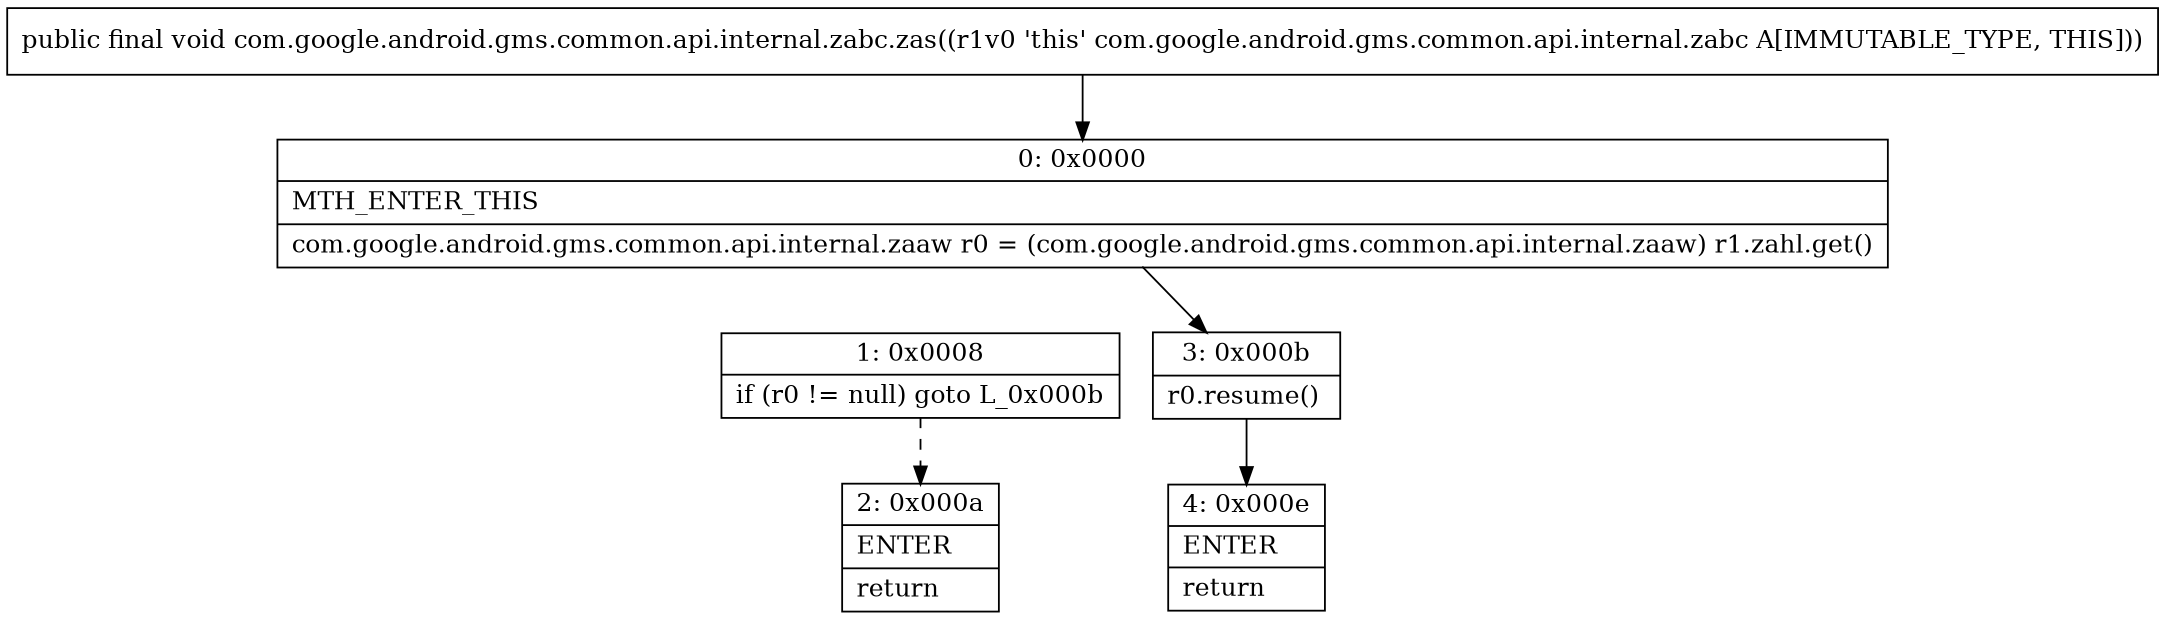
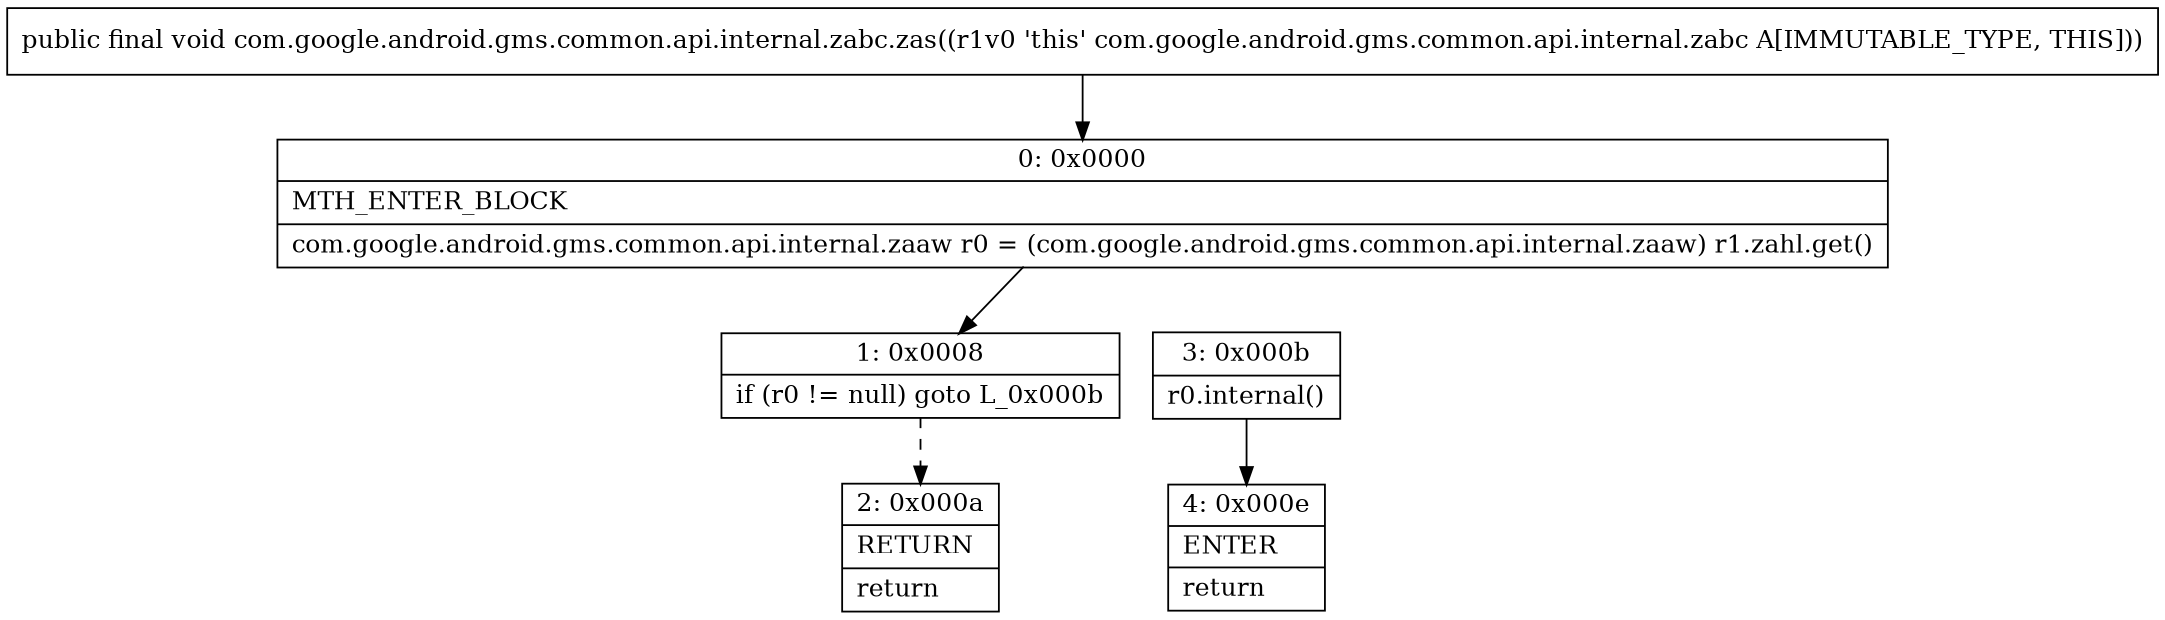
node "0: 0x0000": text "MTH_ENTER_THIS" -> "MTH_ENTER_BLOCK"
edge "0: 0x0000" -> "3: 0x000b": now "0: 0x0000" -> "1: 0x0008"
node "3: 0x000b": text "r0.resume()" -> "r0.internal()"
node "2: 0x000a": text "ENTER" -> "RETURN"
